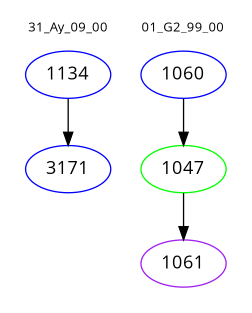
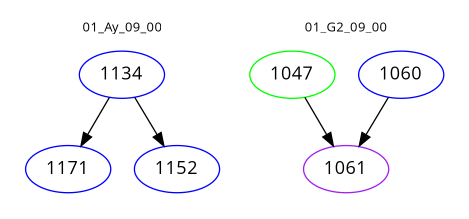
cluster "31_Ay_09_00": label "31_Ay_09_00" -> "01_Ay_09_00"
cluster "01_G2_99_00": label "01_G2_99_00" -> "01_G2_09_00"
edge "1060" -> "1047": now "1060" -> "1061"
node "3171": label "3171" -> "1171"
node "1152": added
